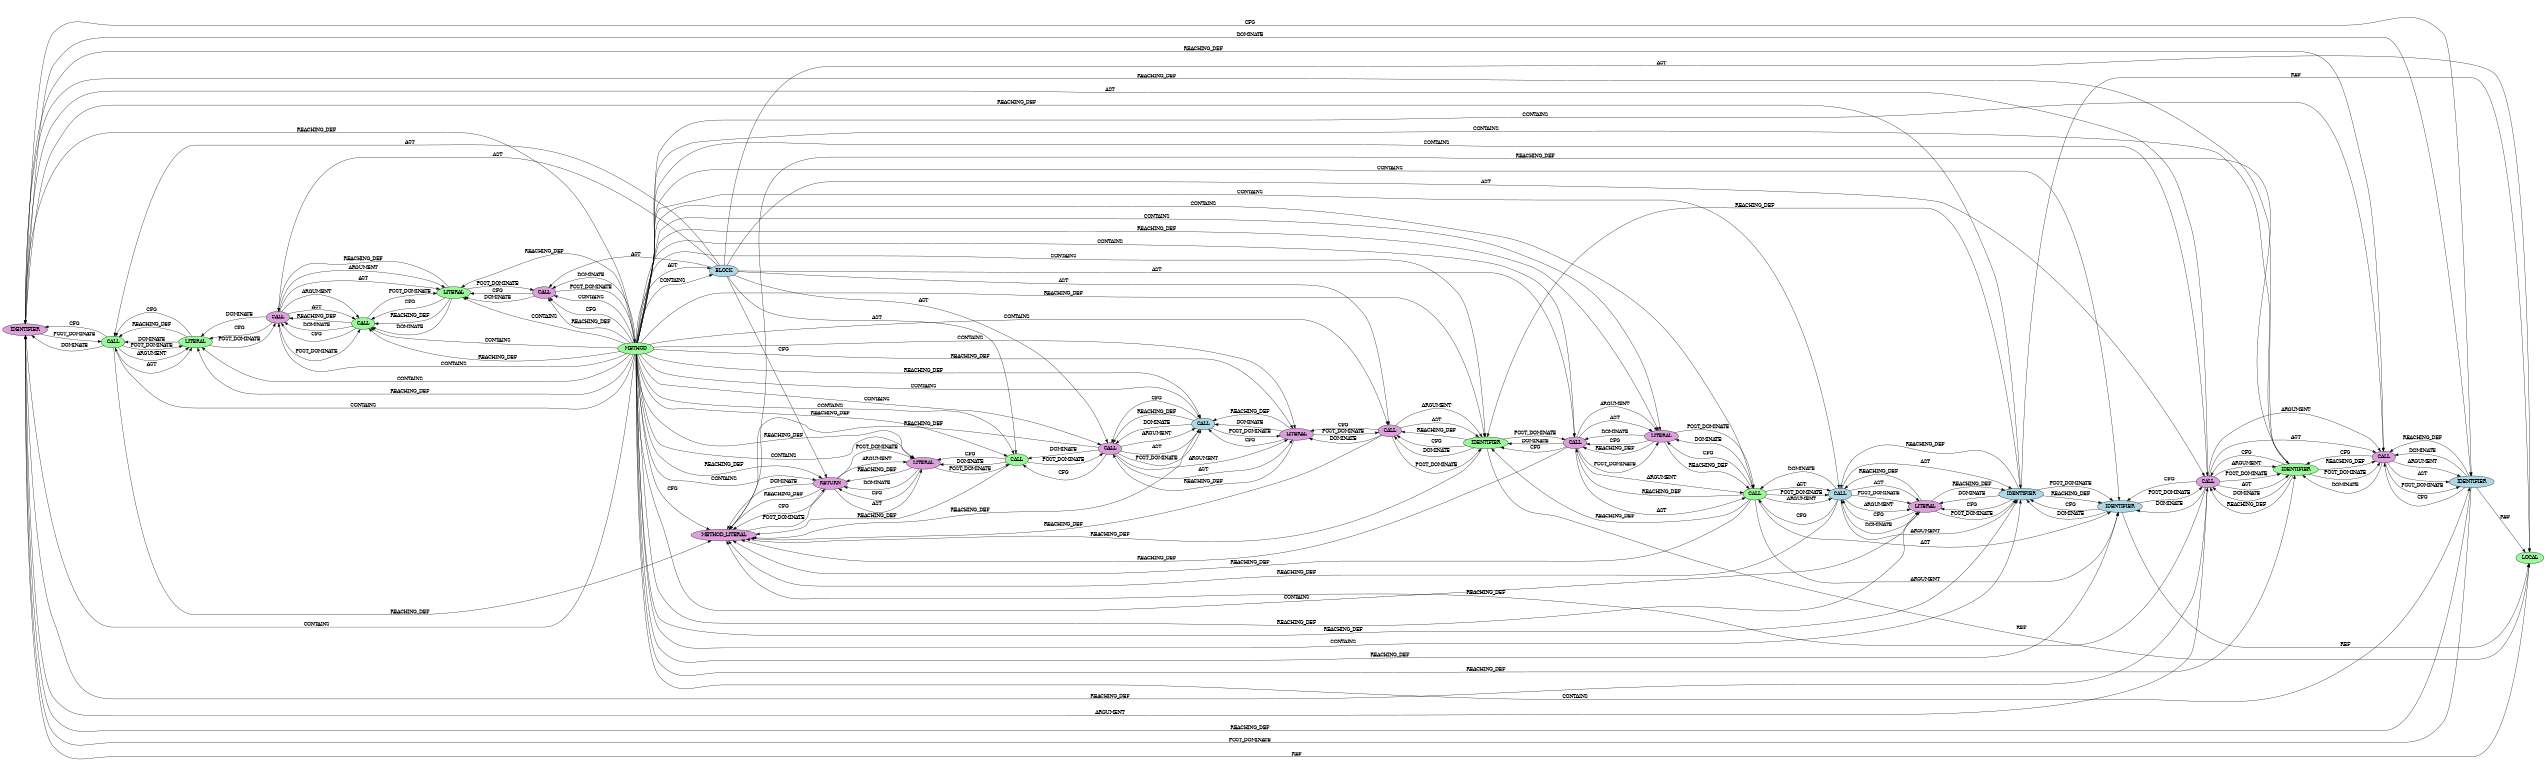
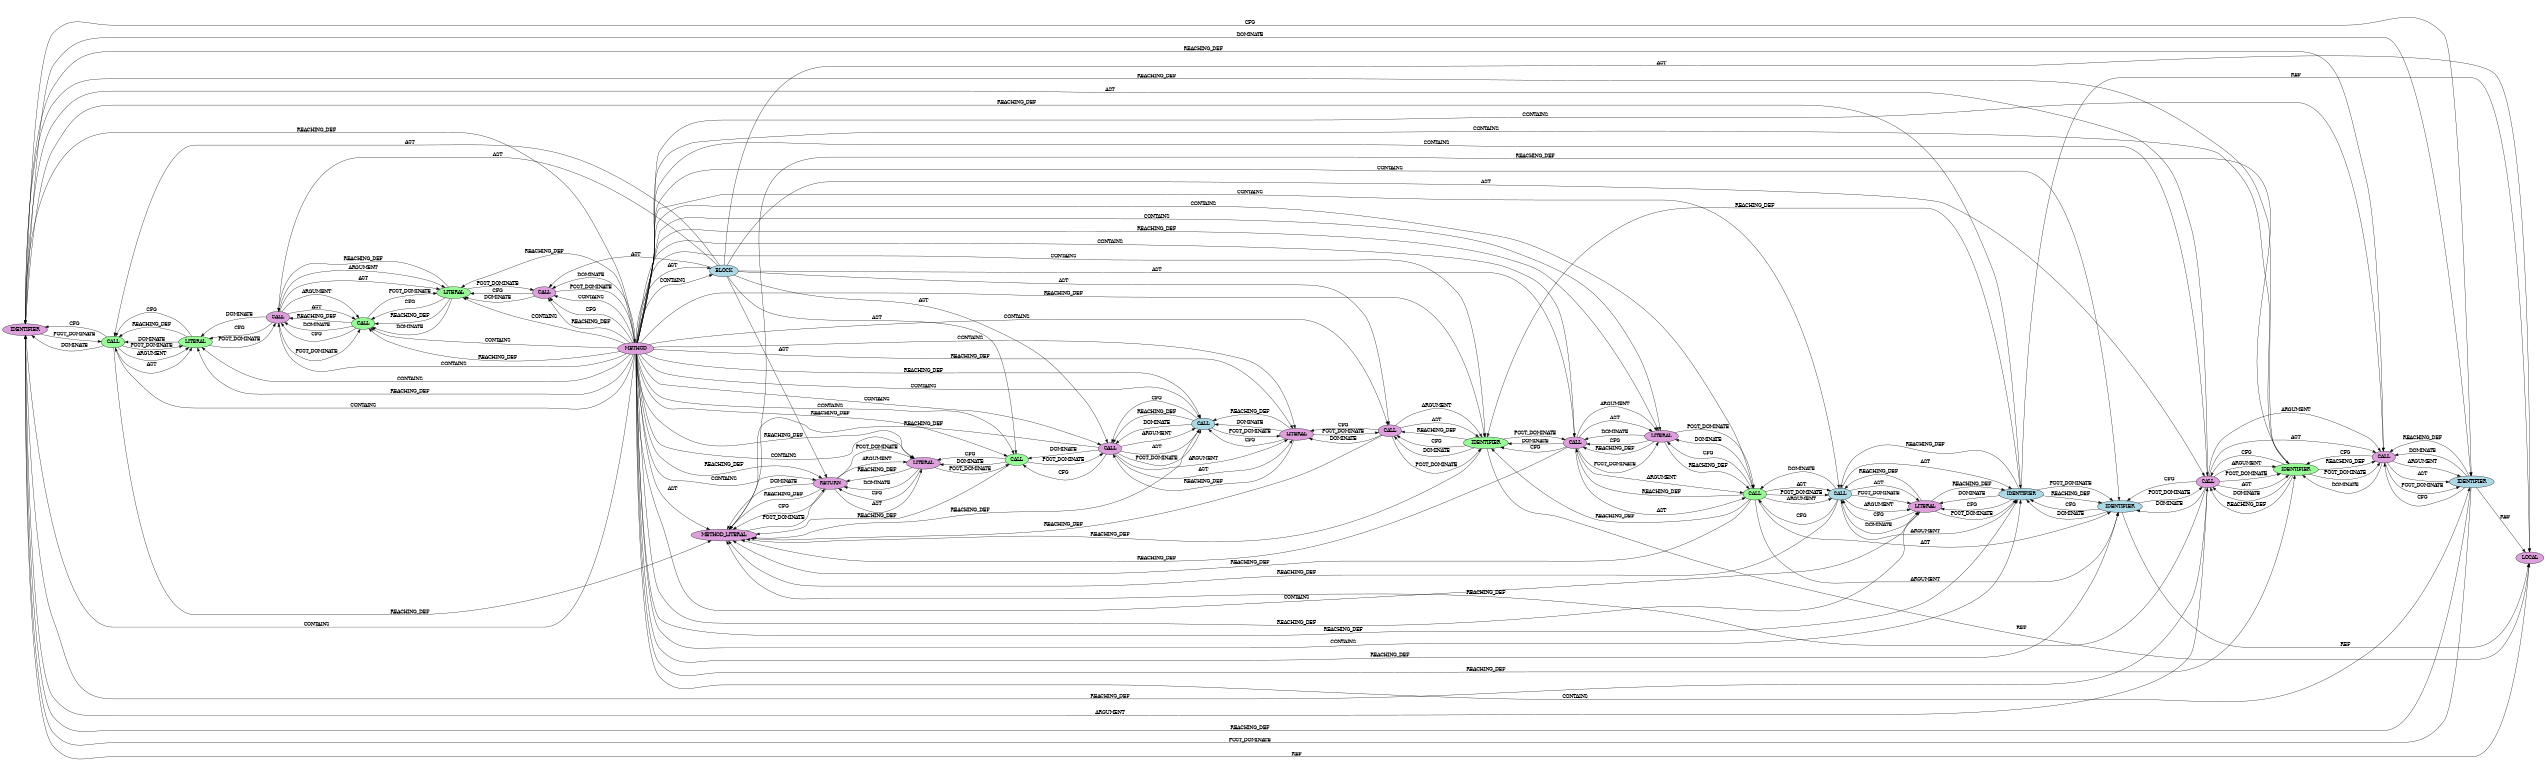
node "METHOD": fillcolor palegreen -> plum
edge "BLOCK" -> "RETURN": label "CFG" -> "AST"
edge "METHOD" -> "METHOD_LITERAL": label "CFG" -> "AST"
node "LOCAL": fillcolor palegreen -> plum
